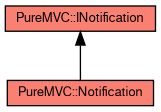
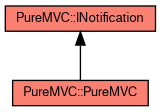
node "PureMVC::Notification": label "PureMVC::Notification" -> "PureMVC::PureMVC"
